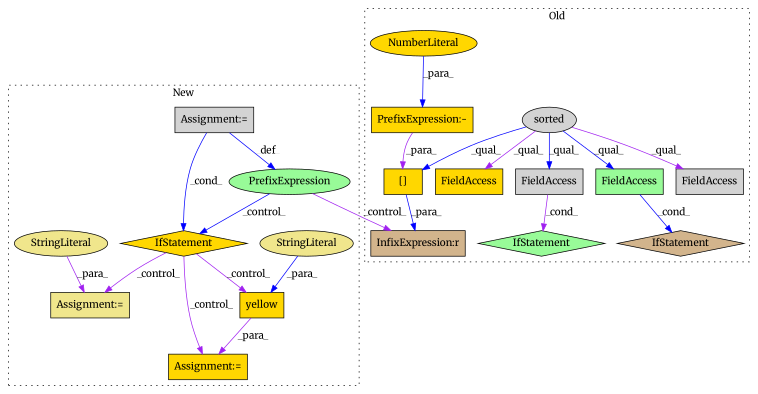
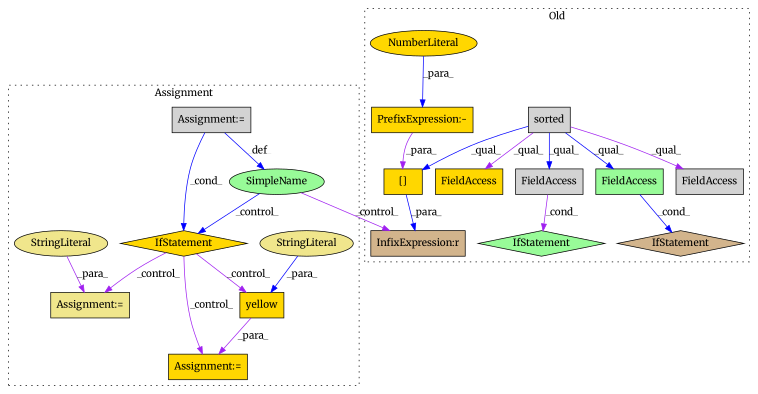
cluster "New": label "New" -> "Assignment"
node "sorted": shape ellipse -> box
node "PrefixExpression": label "PrefixExpression" -> "SimpleName"
